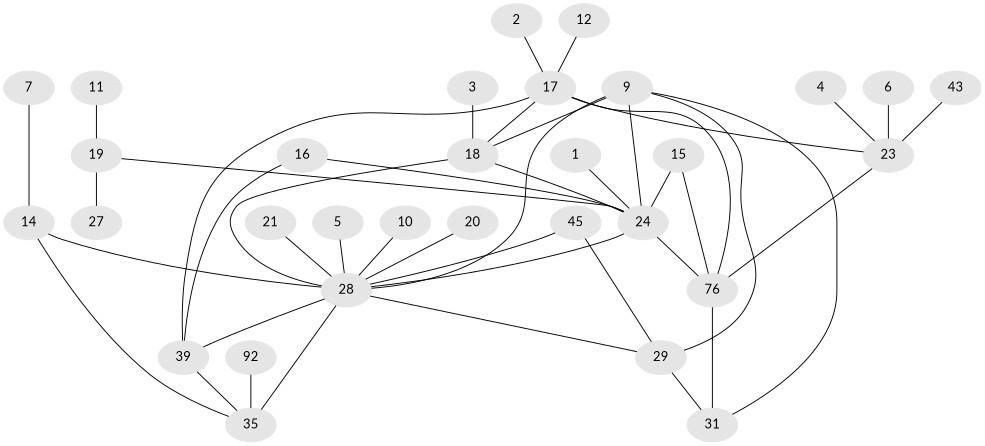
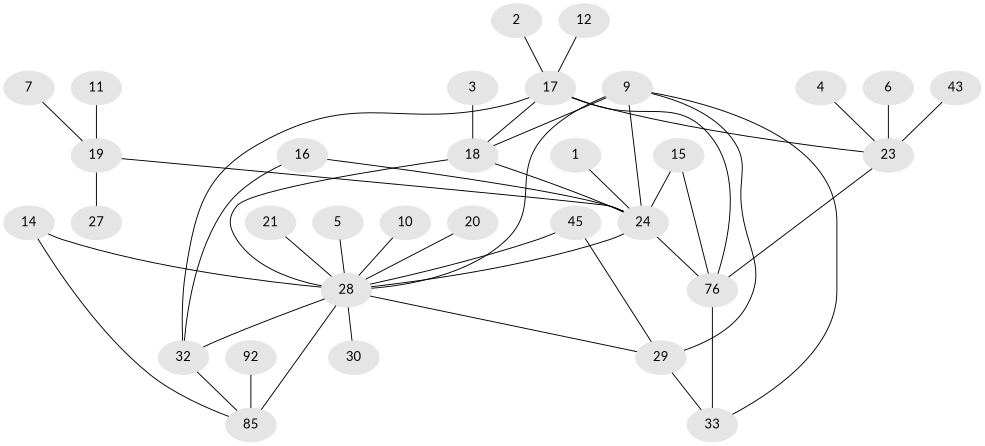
edge "7" -- "14": now "7" -- "19"
node "39": label "39" -> "32"
node "30": added
node "35": label "35" -> "85"
node "31": label "31" -> "33"
